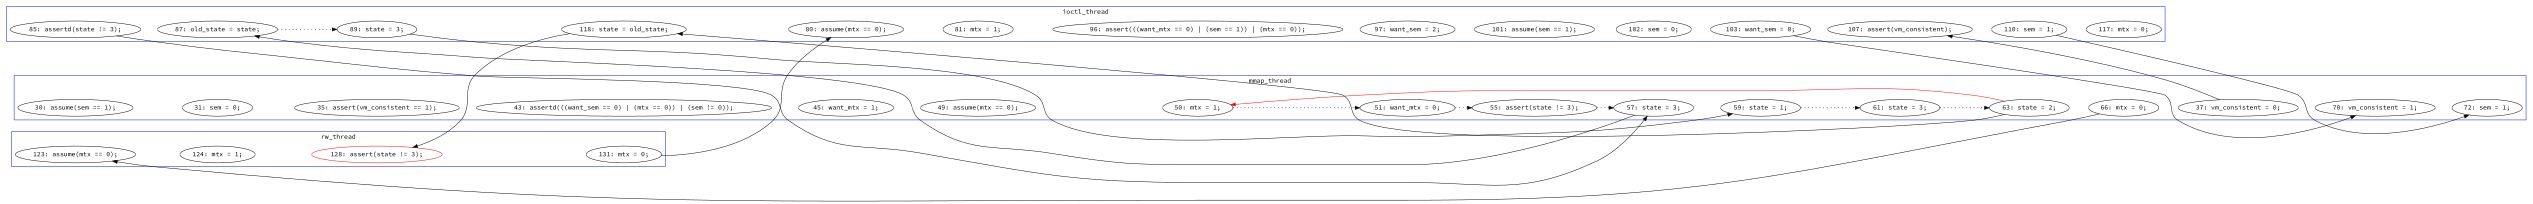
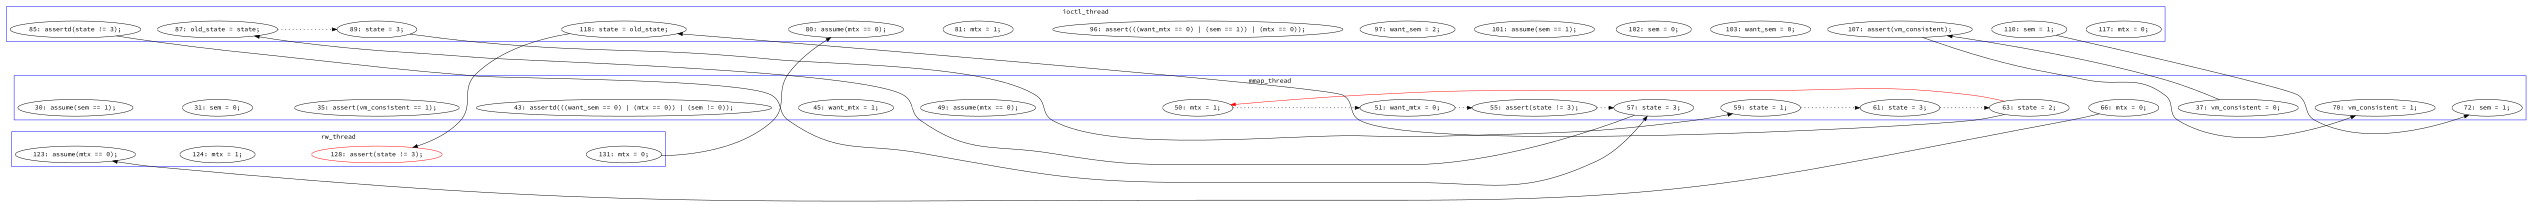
edge "103: want_sem = 0;" -> "70: vm_consistent = 1;": now "107: assert(vm_consistent);" -> "70: vm_consistent = 1;"
